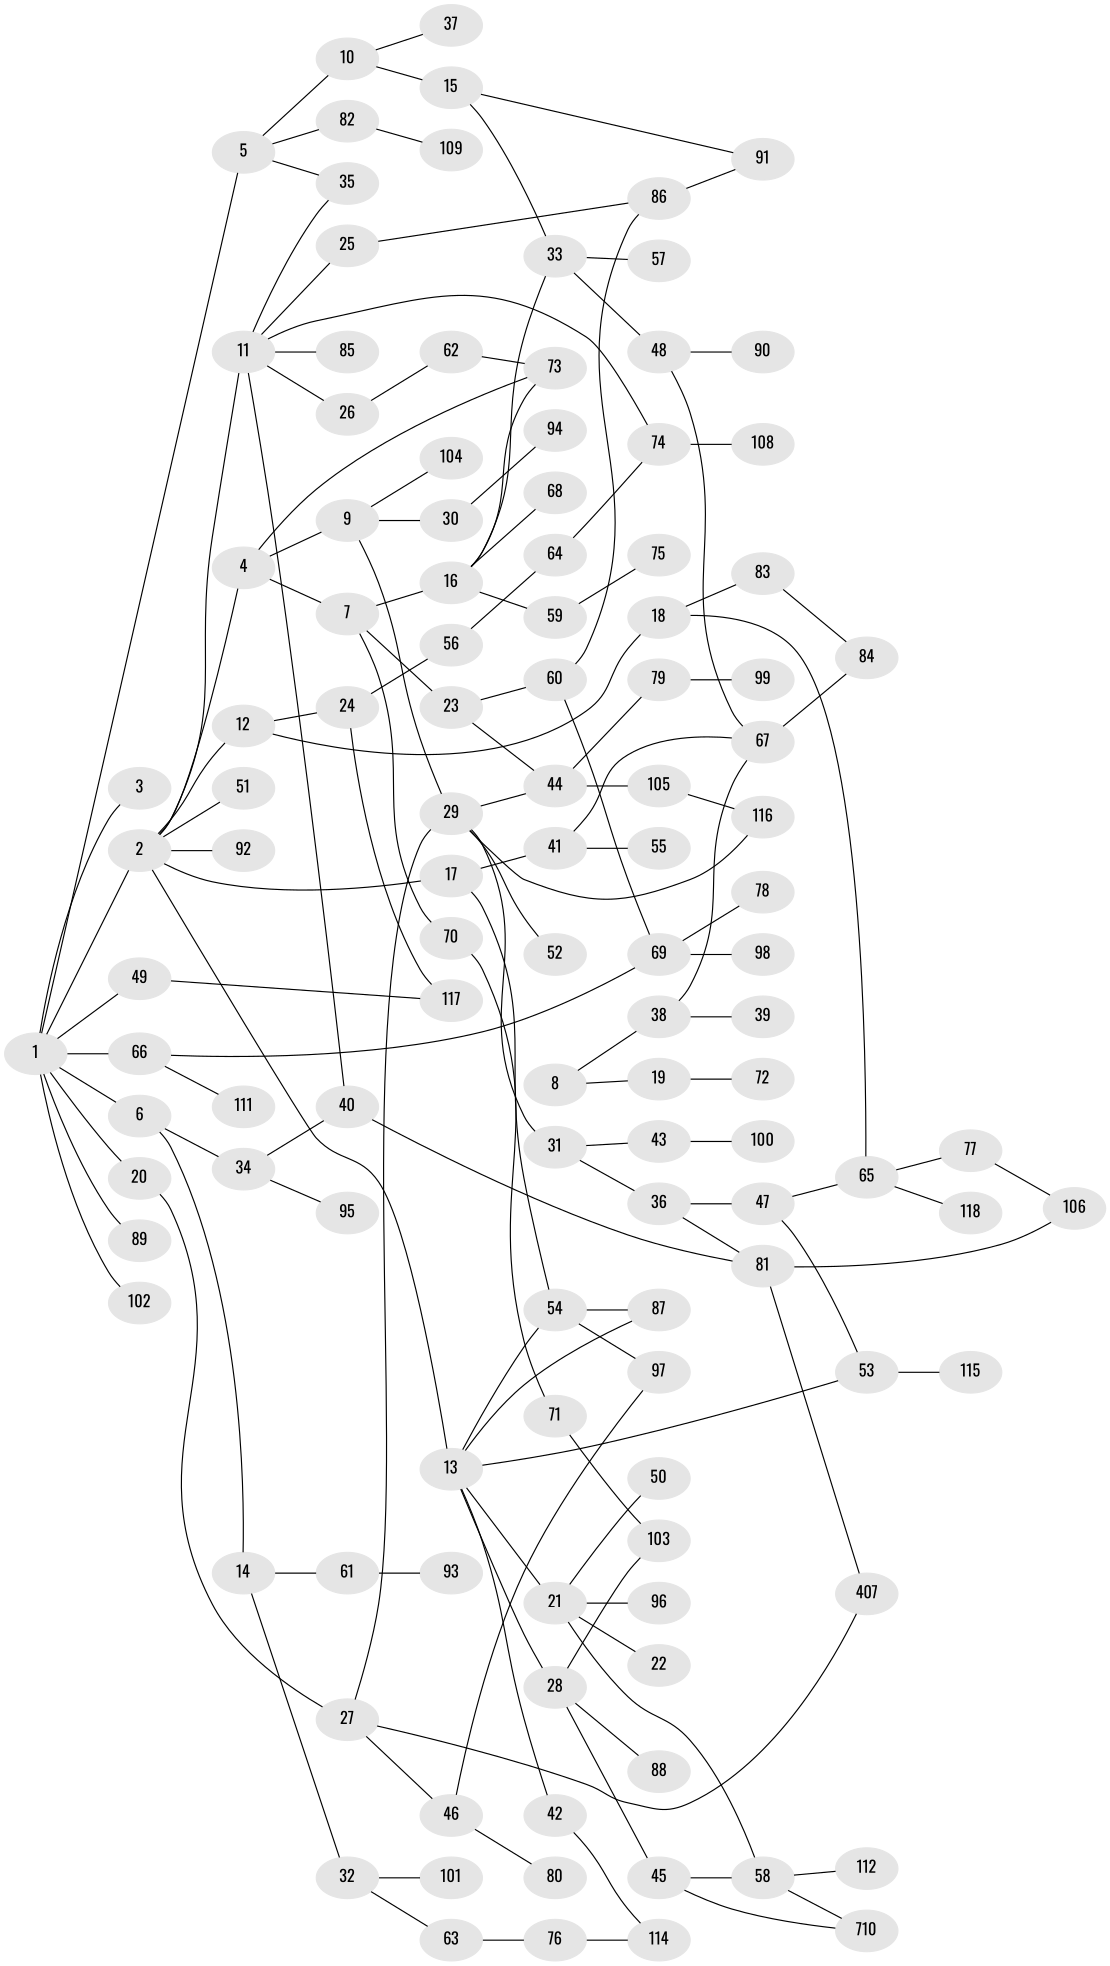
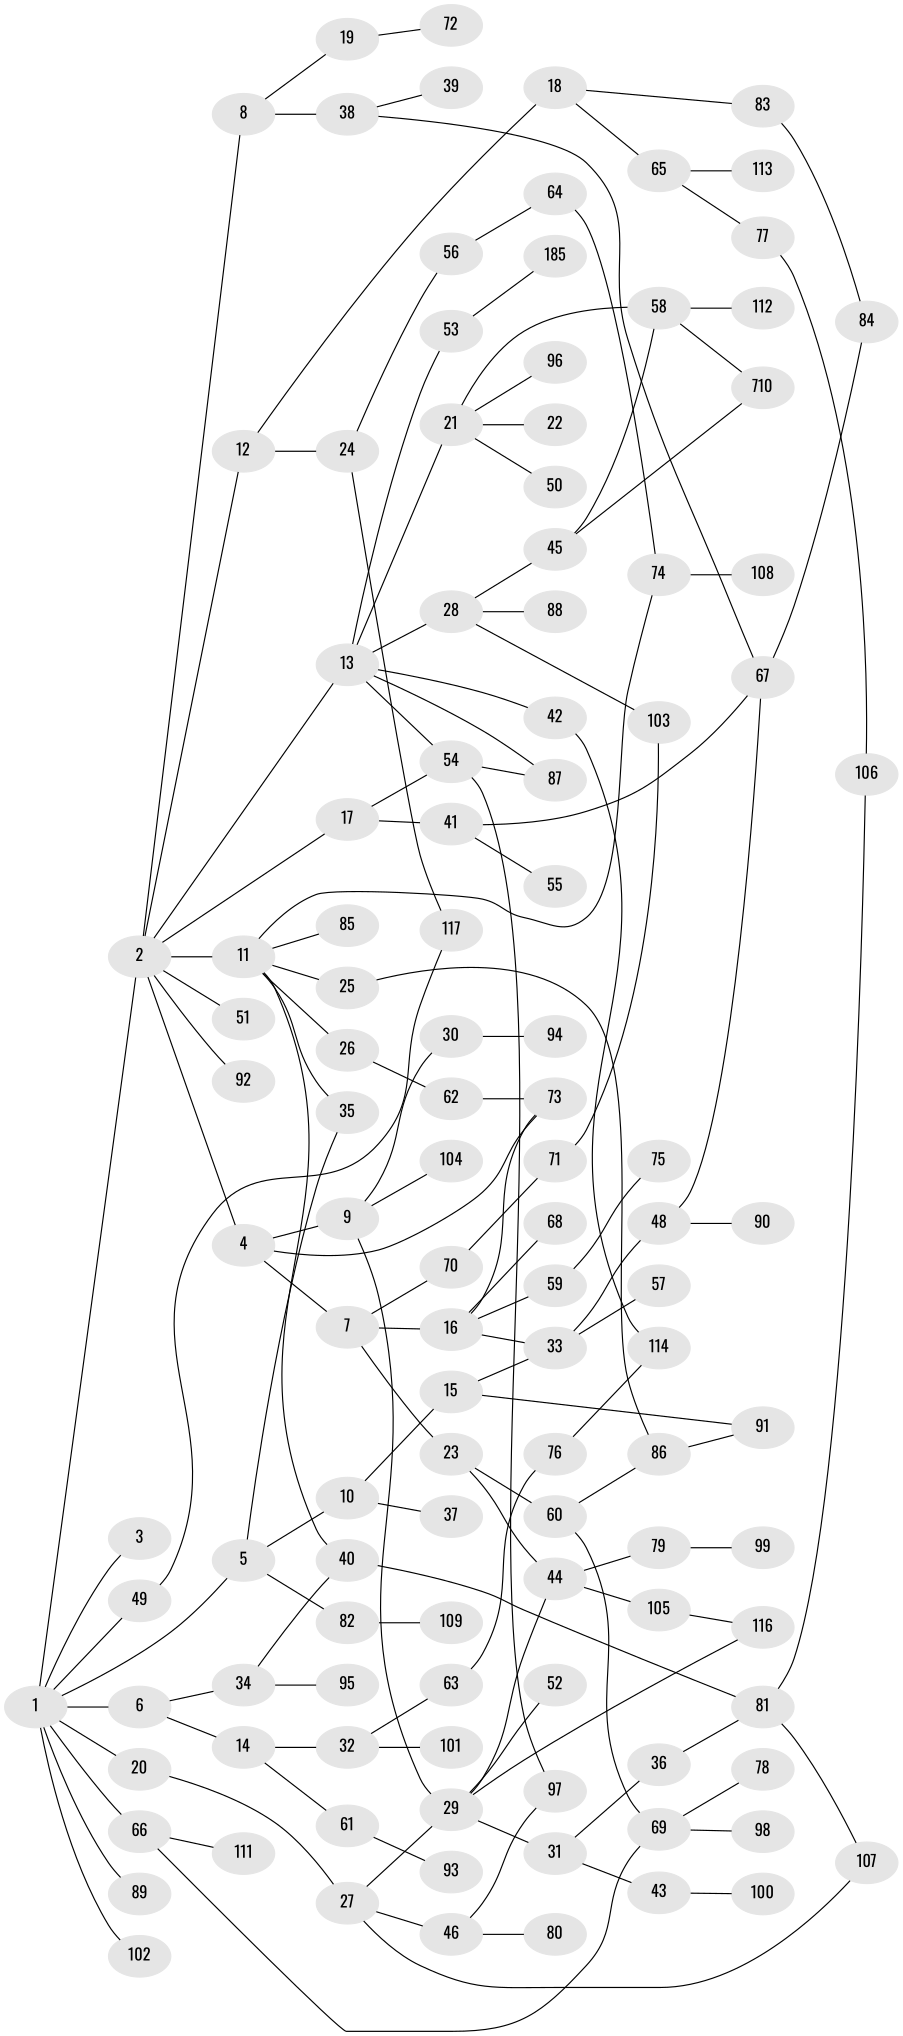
edge "8" -- "2": added
node "47": removed
node "118": label "118" -> "113"
node "115": label "115" -> "185"
node "407": label "407" -> "107"
